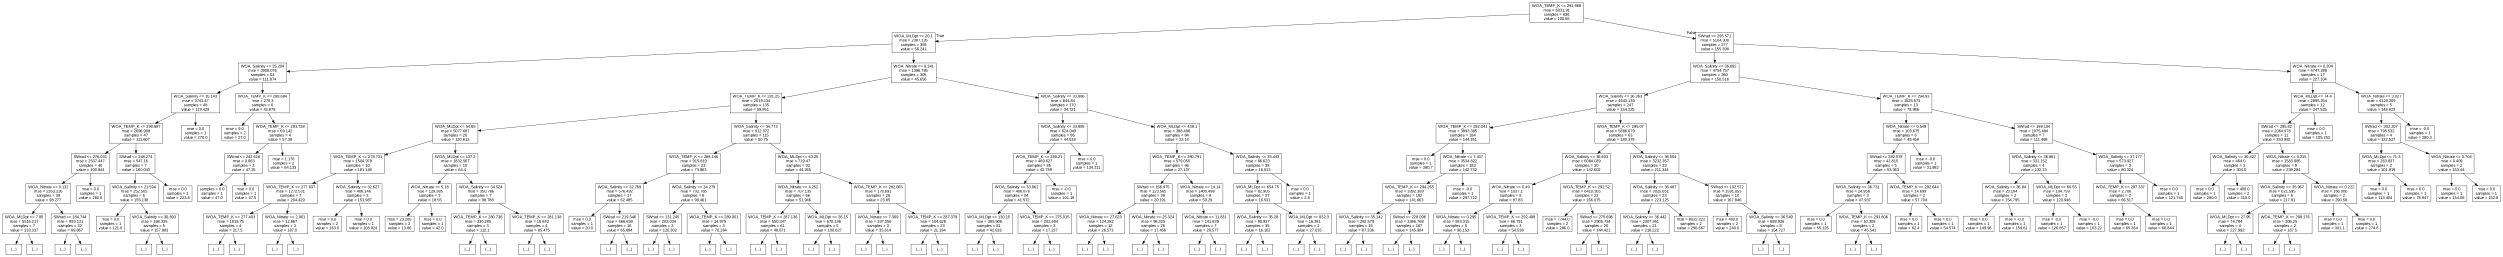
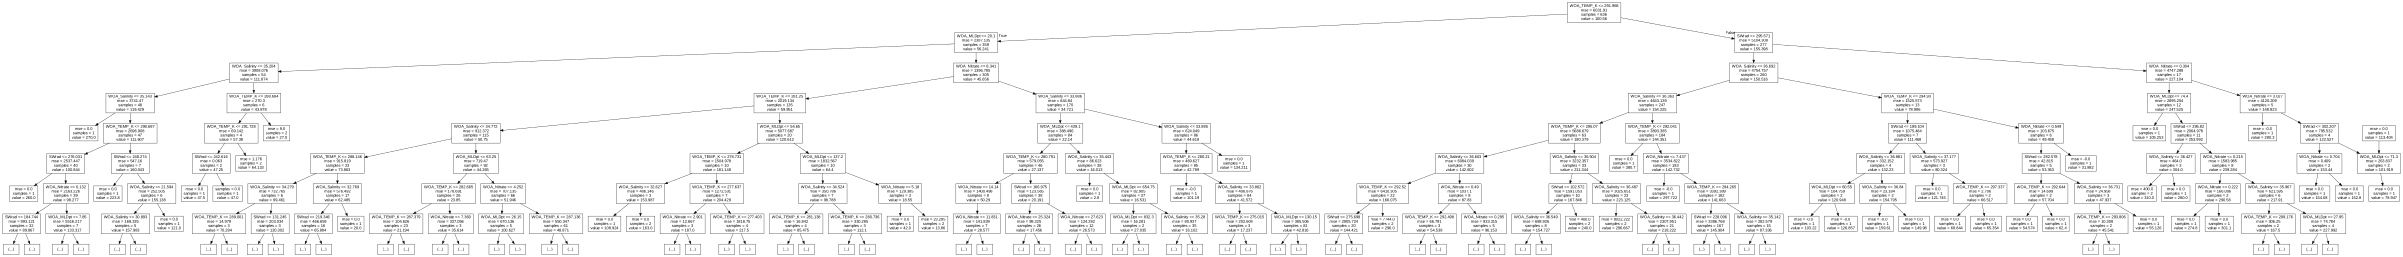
edge "WOA_MLDpt <= 71.3 mse = 263.837 samples = 2 value = 101.919" -> "mse = 0.0 samples = 1 value = 113.404": reversed
